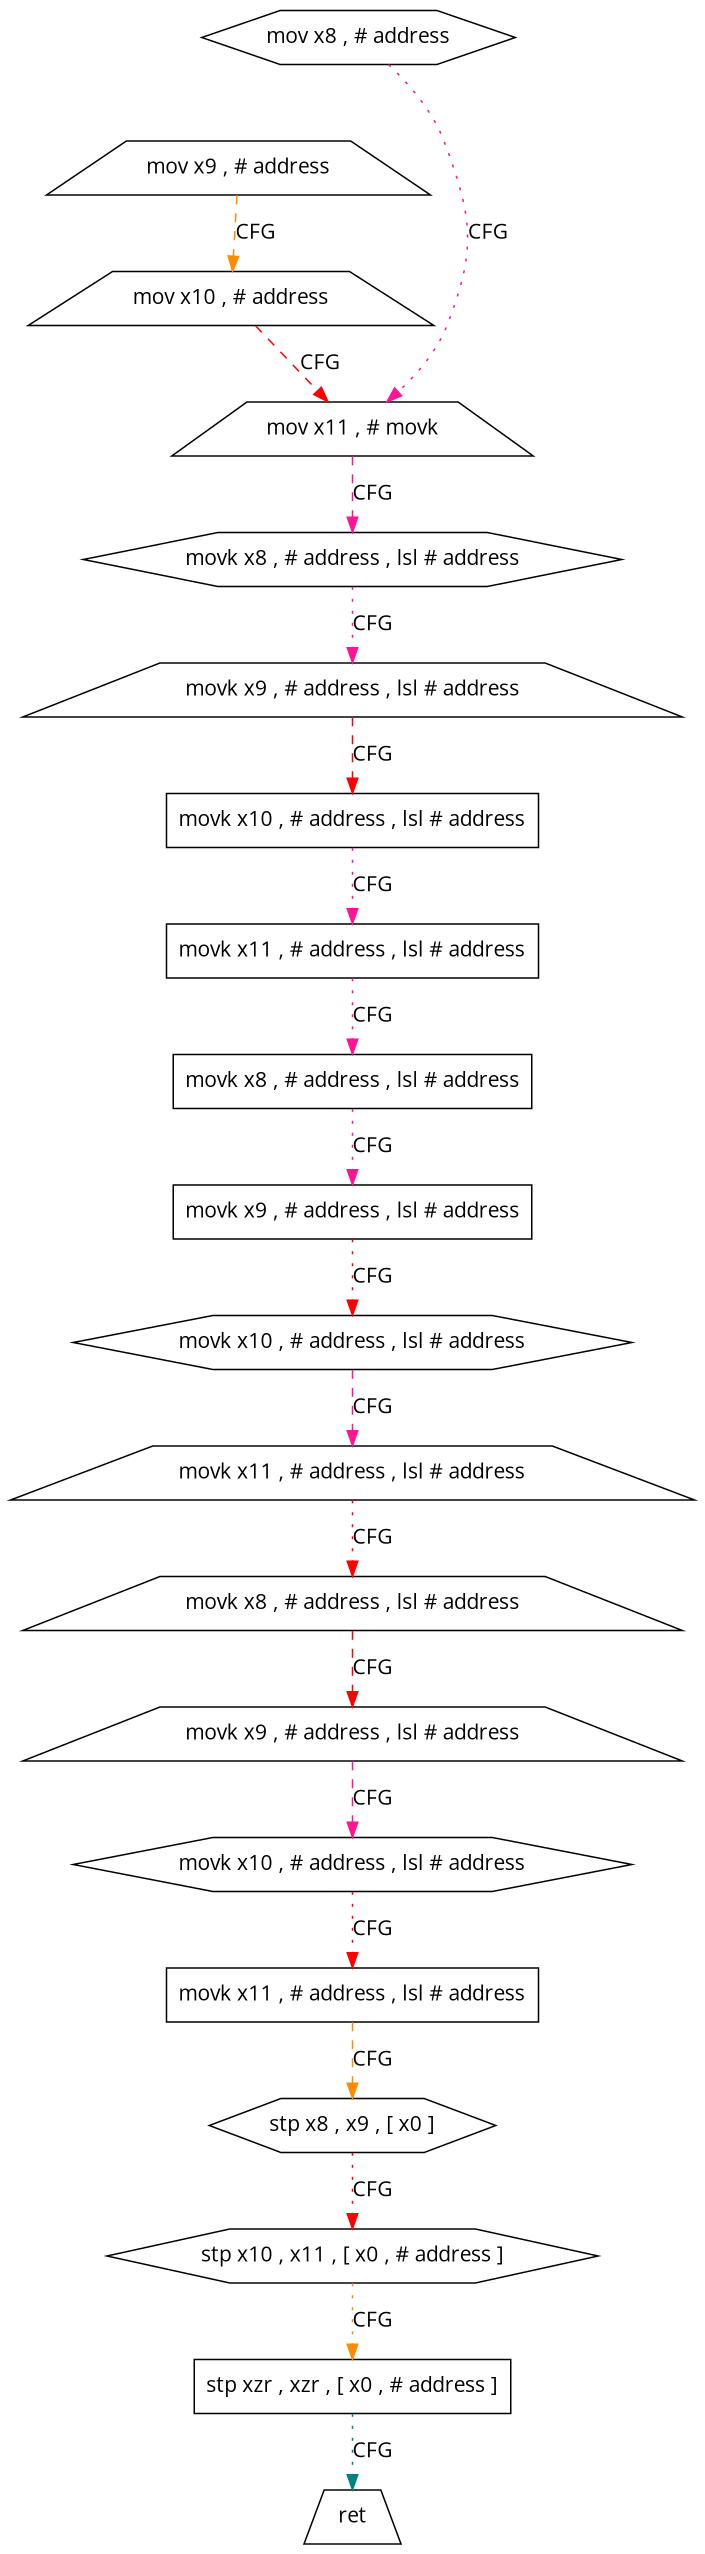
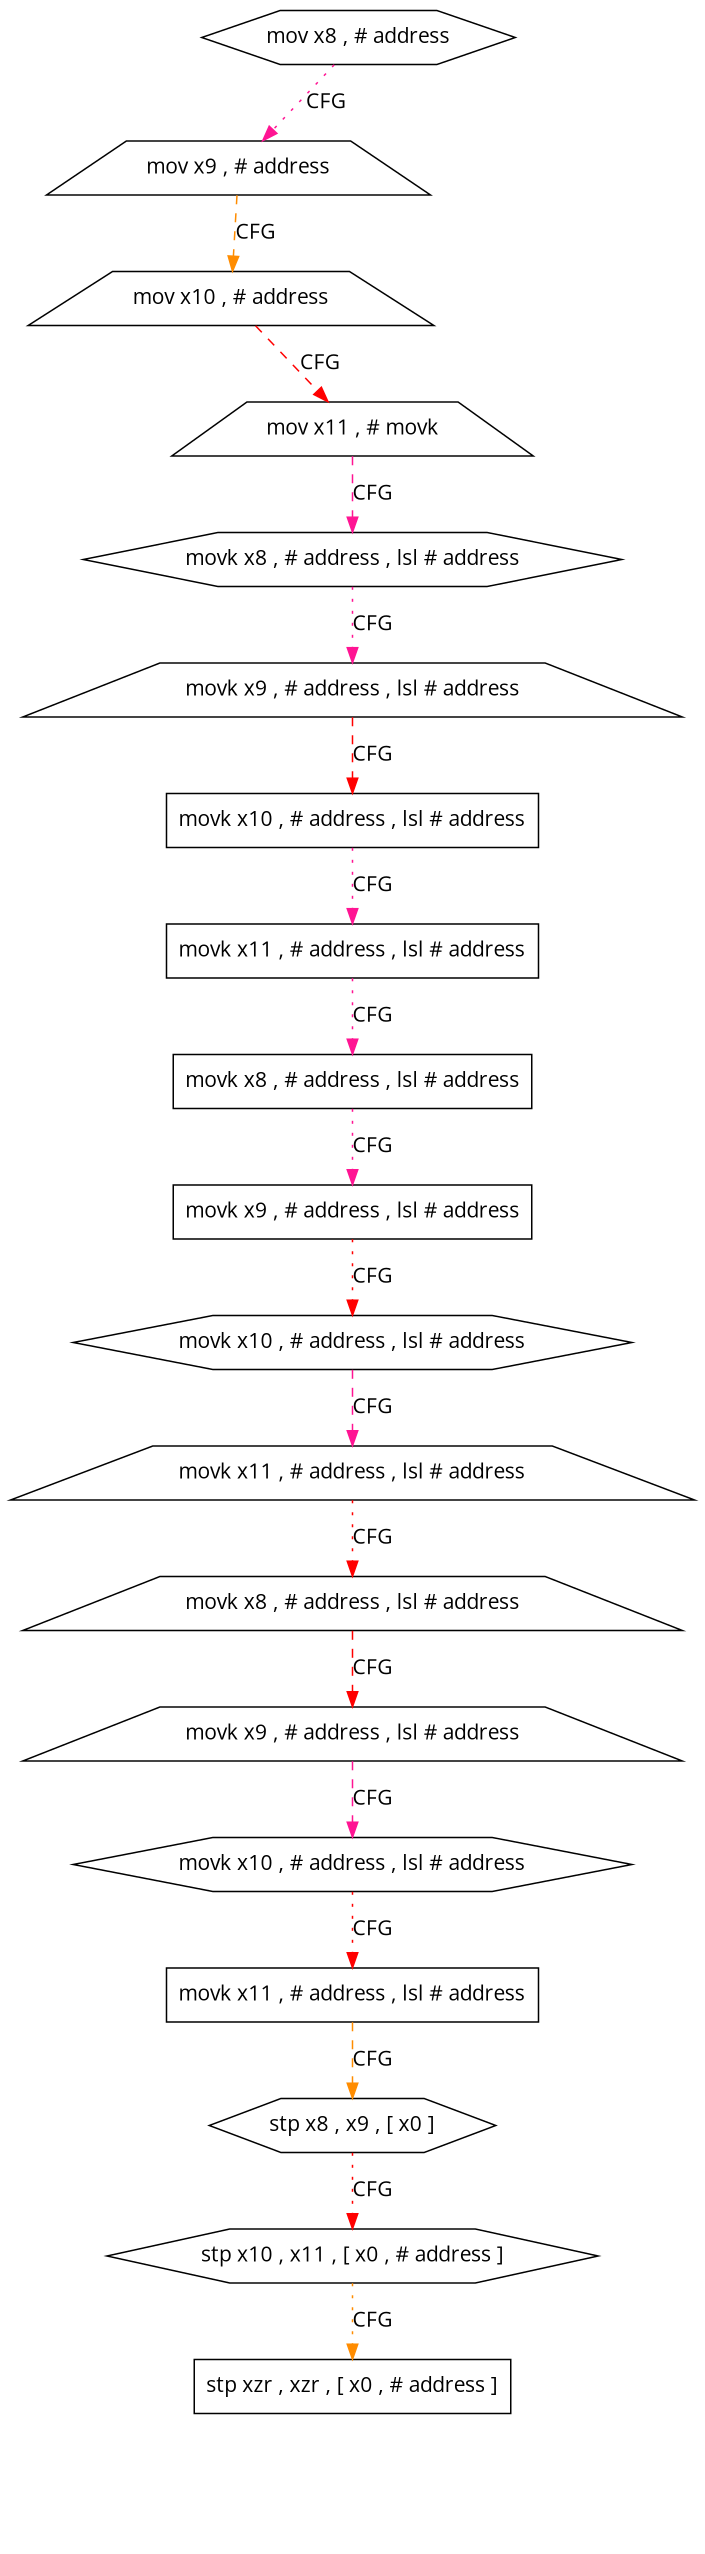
edge "mov x8 , # address" -> "mov x11 , # movk": now "mov x8 , # address" -> "mov x9 , # address"
node "ret": removed
